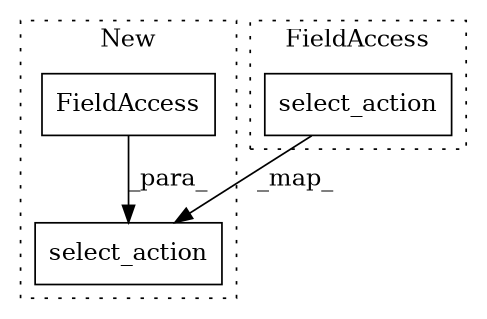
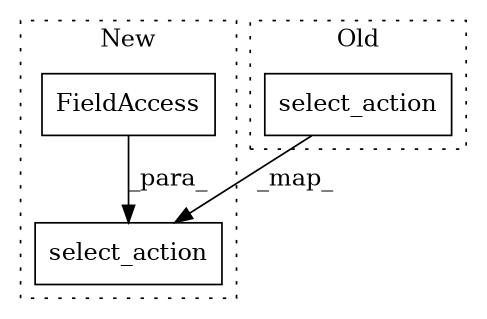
cluster "FieldAccess": label "FieldAccess" -> "Old"
